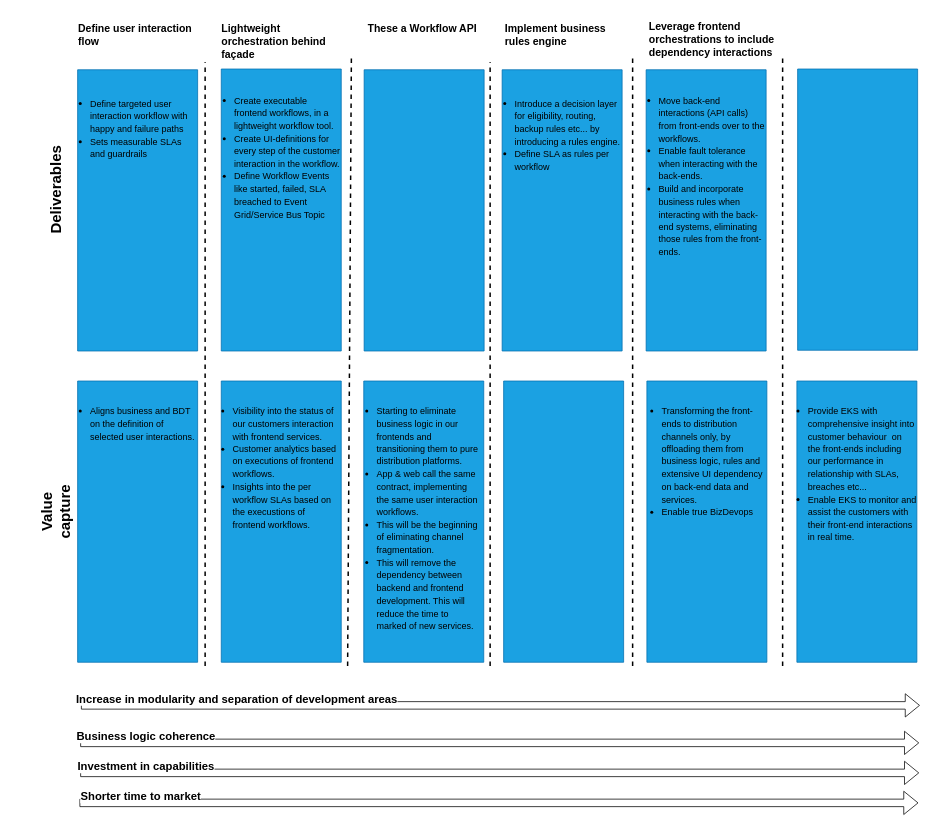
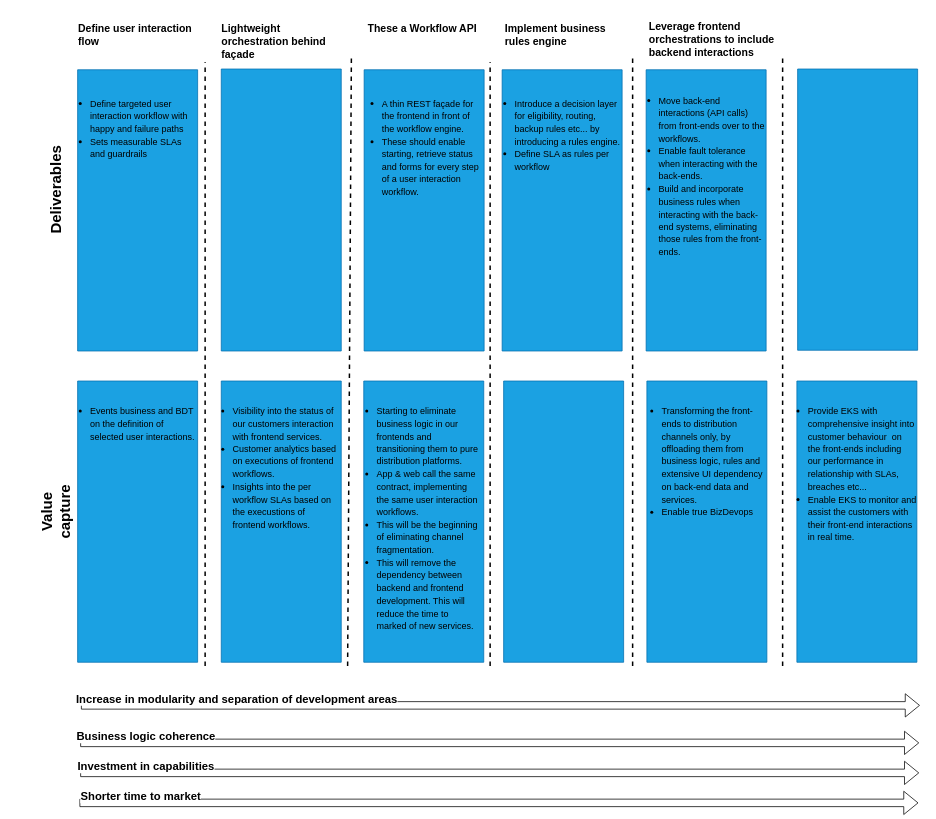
node "Leverage frontend orchestrations to include dependency interactions": label "Leverage frontend orchestrations to include dependency interactions" -> "Leverage frontend orchestrations to include backend interactions"
node "Create executable frontend workflows, in a lightweight workflow tool. Create UI-definitions for every step of the customer interaction in the workflow. Define Workflow Events like started, failed, SLA breached to Event Grid/Service Bus Topic": removed
node "A thin REST façade for the frontend in front of the workflow engine. These should enable starting, retrieve status and forms for every step of a user interaction workflow.": added
node "Aligns business and BDT on the definition of selected user interactions.": label "Aligns business and BDT on the definition of selected user interactions." -> "Events business and BDT on the definition of selected user interactions."
